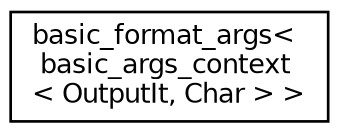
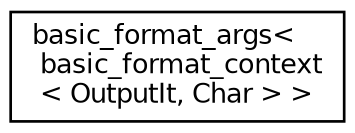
node "basic_format_args< basic_args_context < OutputIt, Char > >": label "basic_format_args< basic_args_context < OutputIt, Char > >" -> "basic_format_args< basic_format_context < OutputIt, Char > >"
